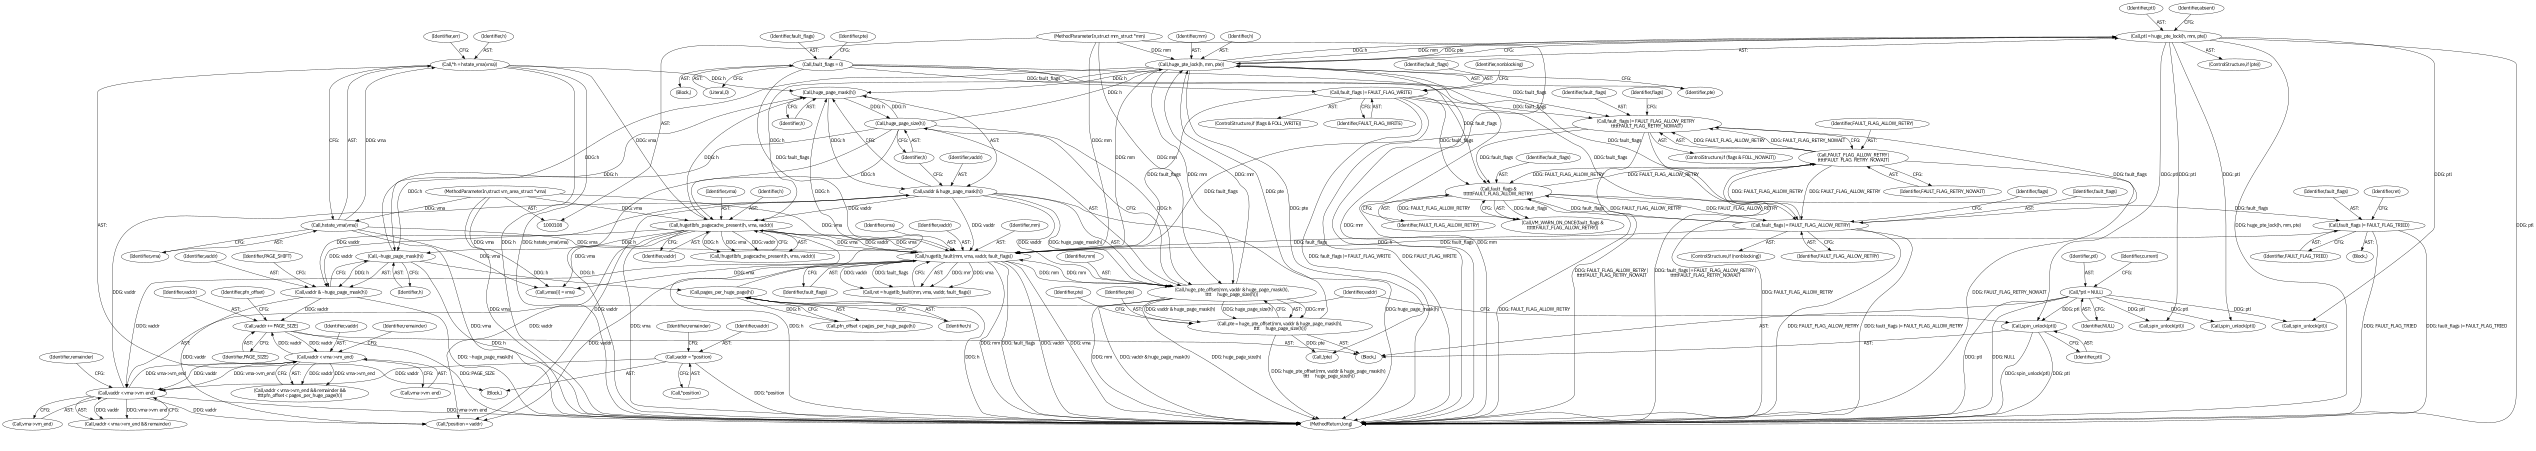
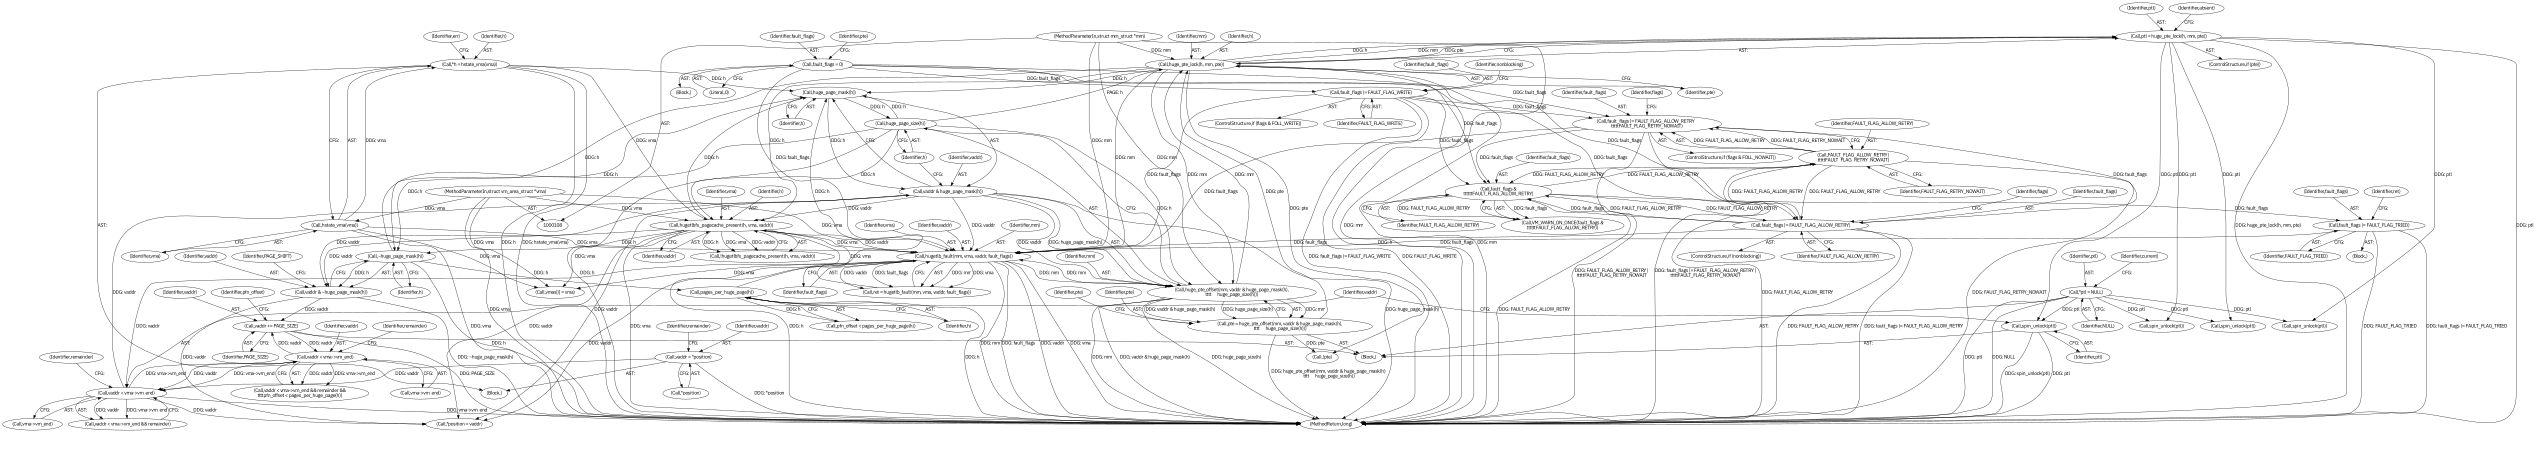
edge "(Call,huge_page_size(h))" -> "(Call,huge_pte_lock(h, mm, pte))": label "DDG: h" -> "PAGE: h"
edge "(Call,hugetlb_fault(mm, vma, vaddr, fault_flags))" -> "(Call,hugetlbfs_pagecache_present(h, vma, vaddr))": now "(Call,ret = hugetlb_fault(mm, vma, vaddr, fault_flags))" -> "(Call,hugetlbfs_pagecache_present(h, vma, vaddr))"
